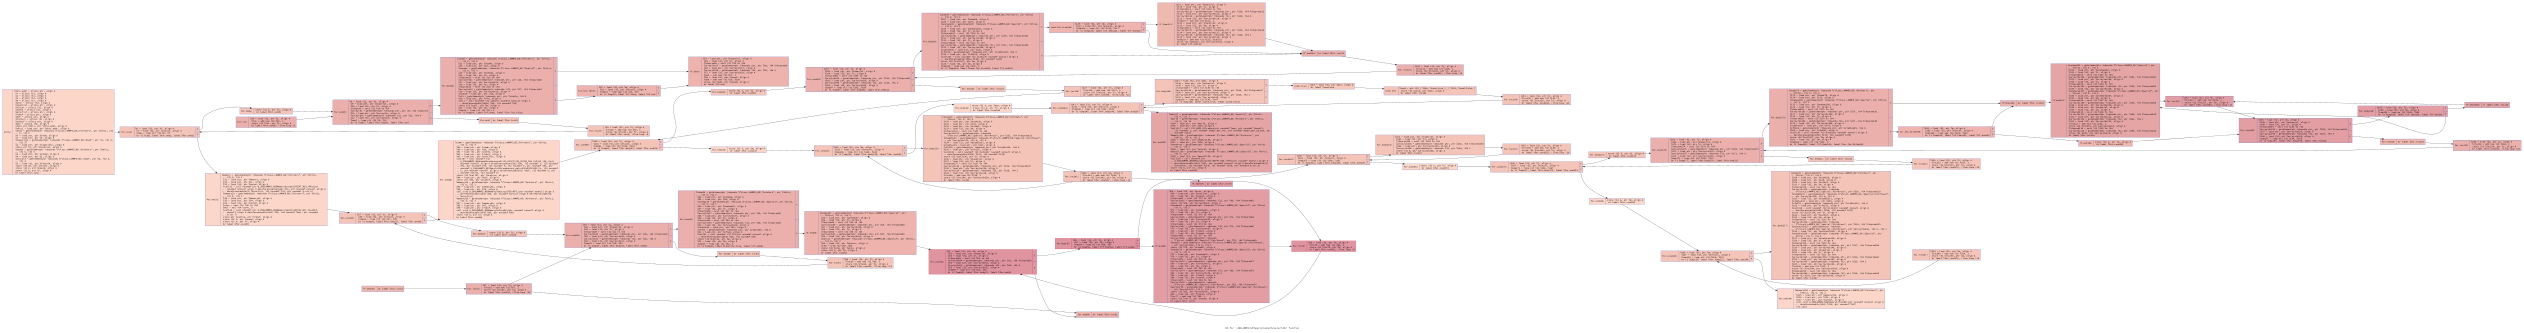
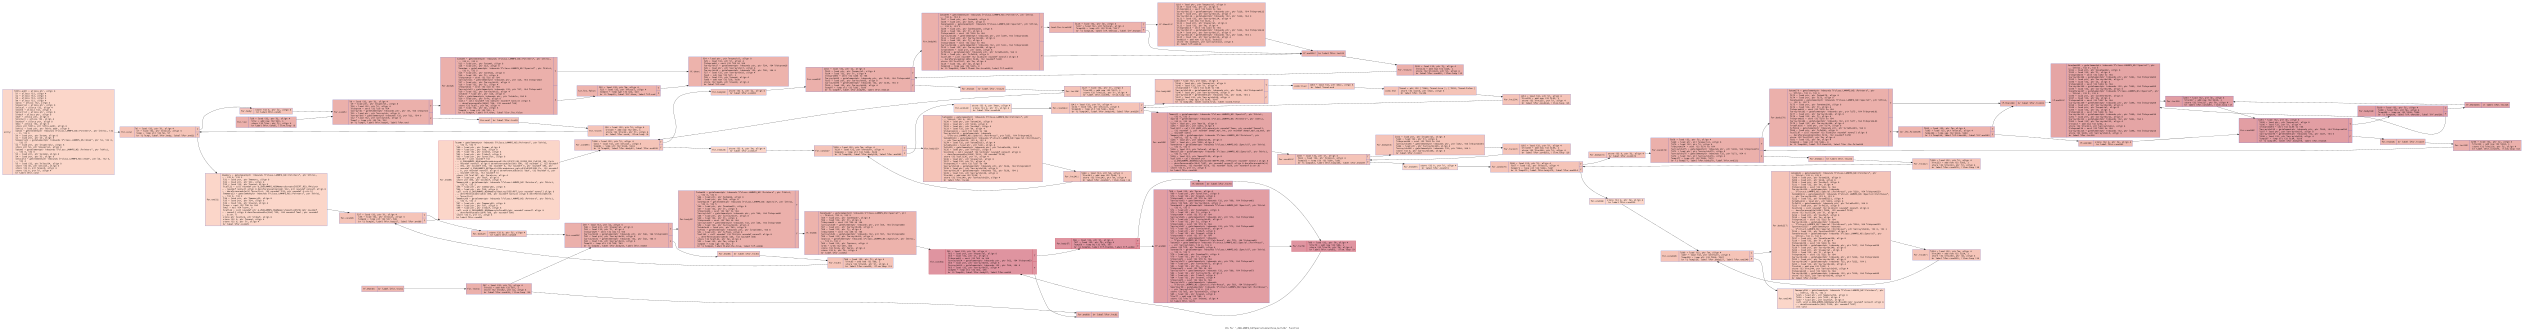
edge "for.inc141:" -> "for.cond161:": now "for.end156:" -> "for.cond161:"
edge "for.body227:" -> "for.inc247:": added
